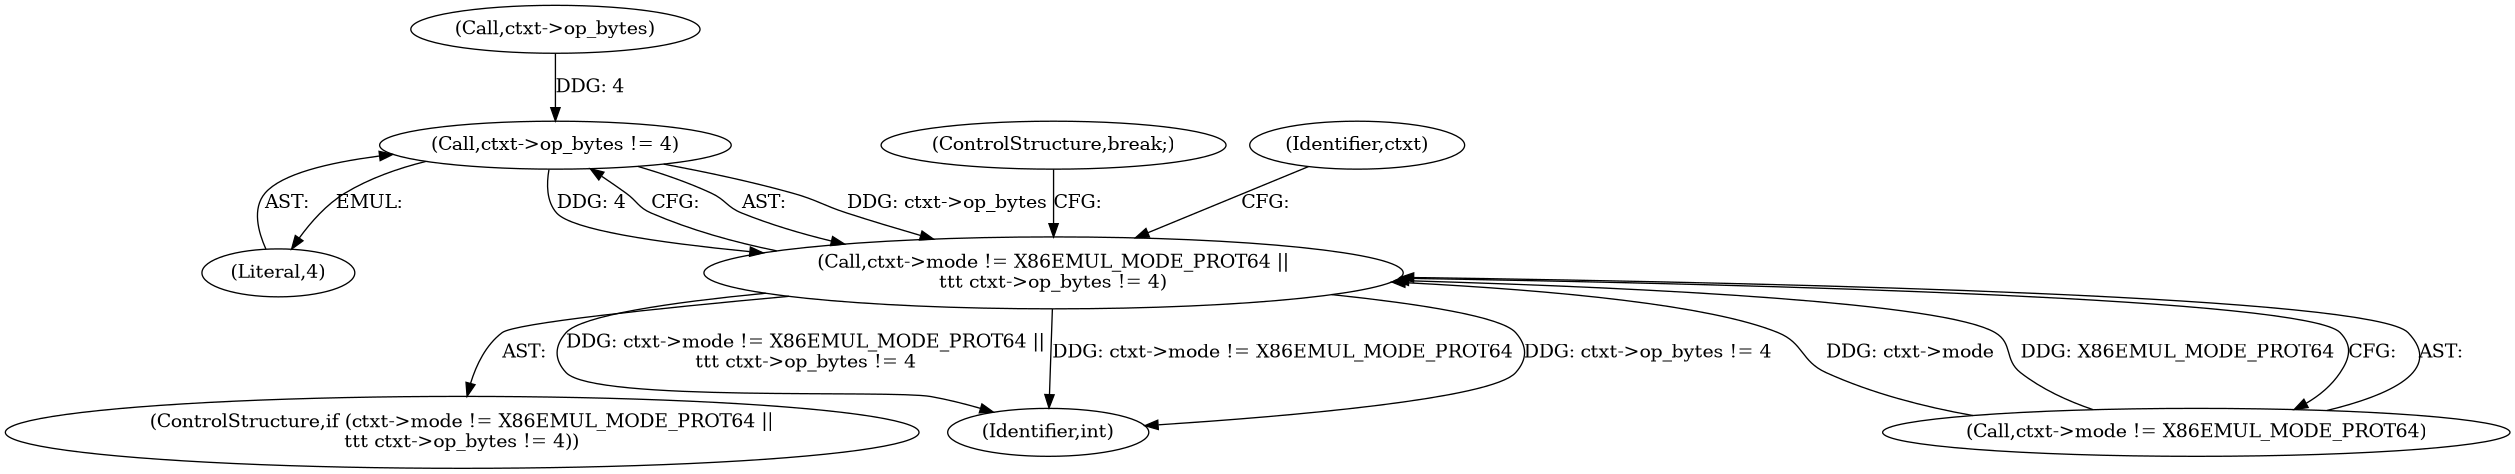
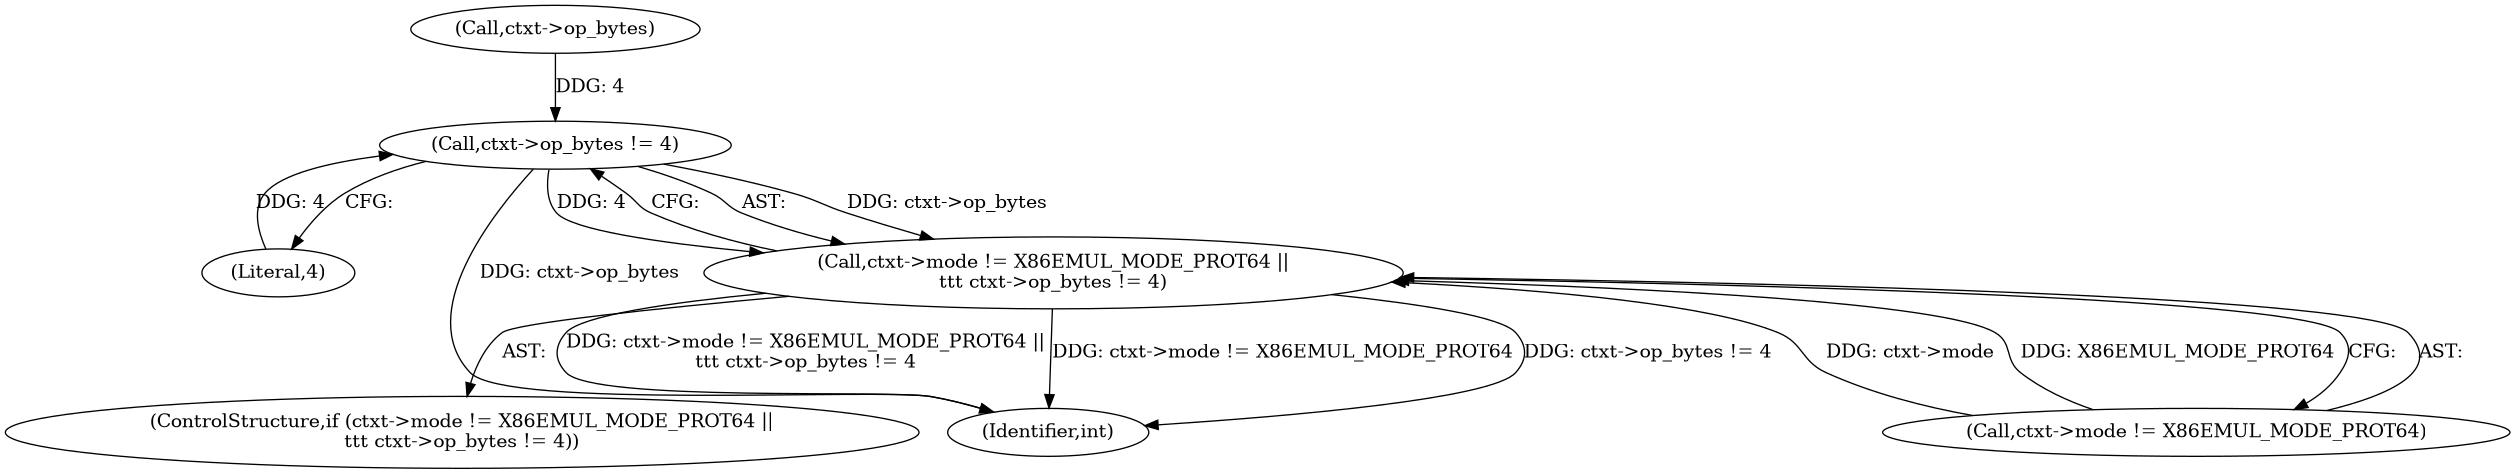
node "(ControlStructure,break;)": removed
node "(Identifier,ctxt)": removed
edge "(Literal,4)" -> "(Call,ctxt->op_bytes != 4)": label "AST: " -> "DDG: 4"
edge "(Call,ctxt->op_bytes != 4)" -> "(Literal,4)": label "EMUL: " -> "CFG: "
edge "(Call,ctxt->op_bytes != 4)" -> "(Identifier,int)": added, label "DDG: ctxt->op_bytes"
